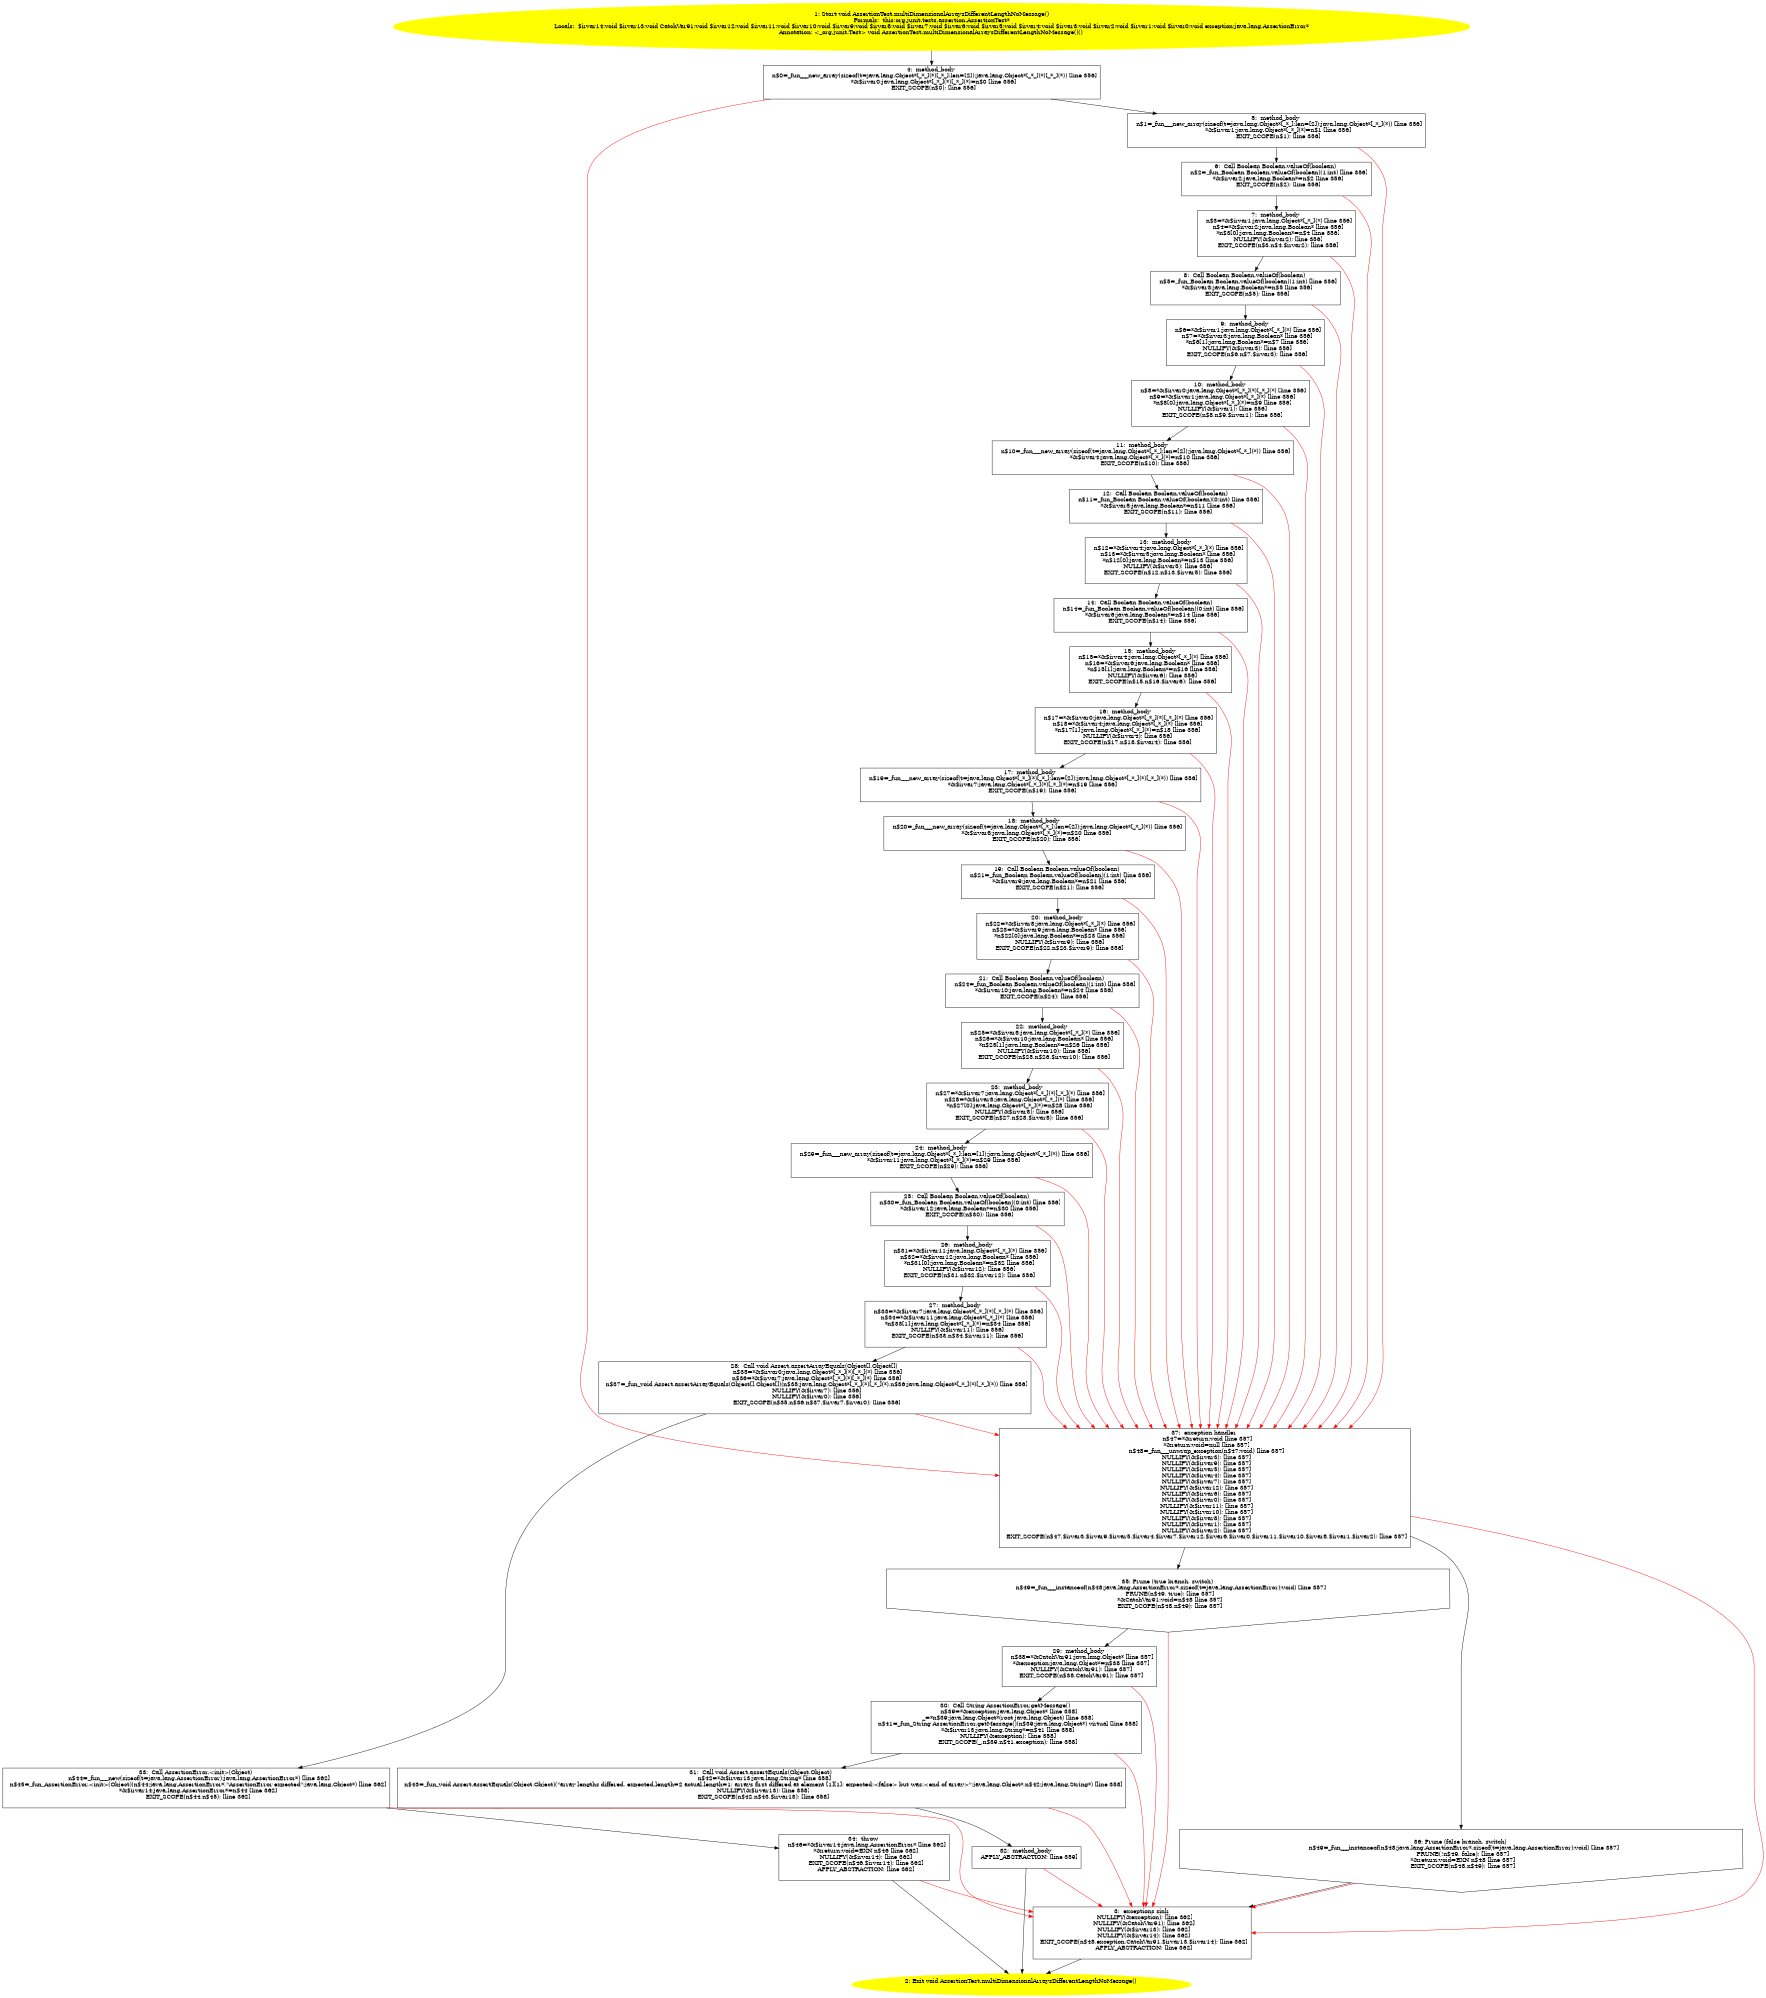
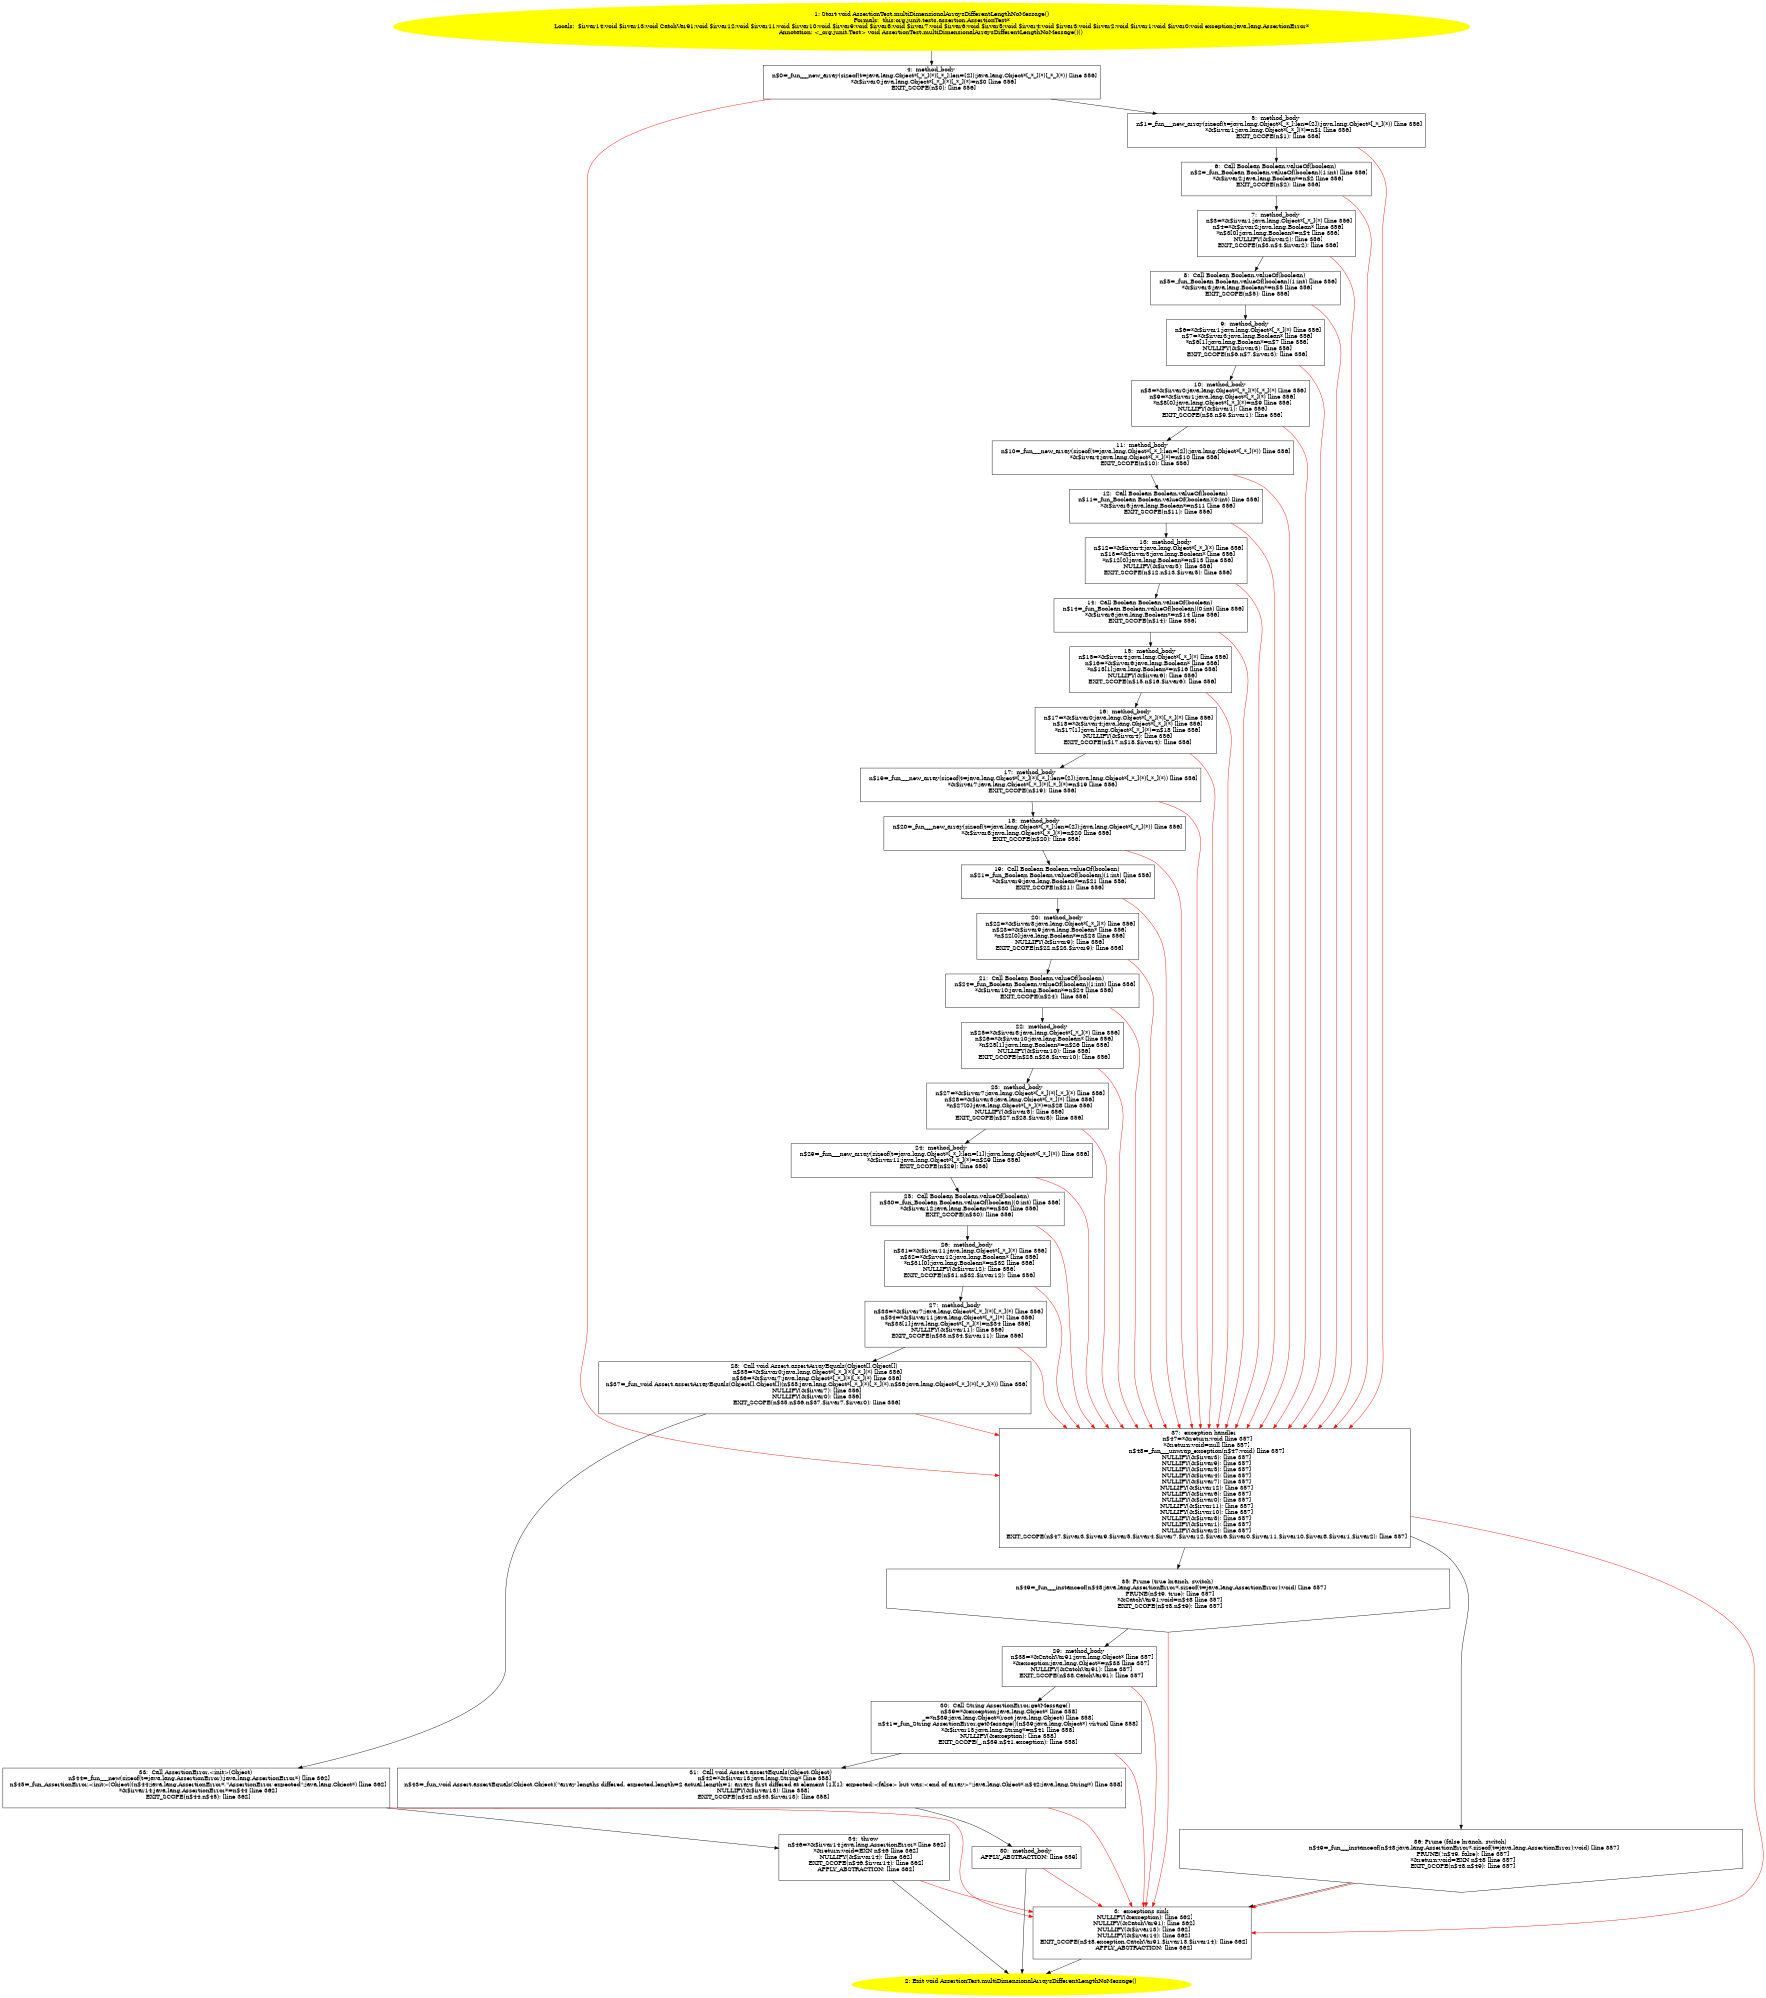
node "32:  method_body APPLY_ABSTRACTION; [line 359]": label "32:  method_body APPLY_ABSTRACTION; [line 359]" -> "30:  method_body APPLY_ABSTRACTION; [line 359]"
